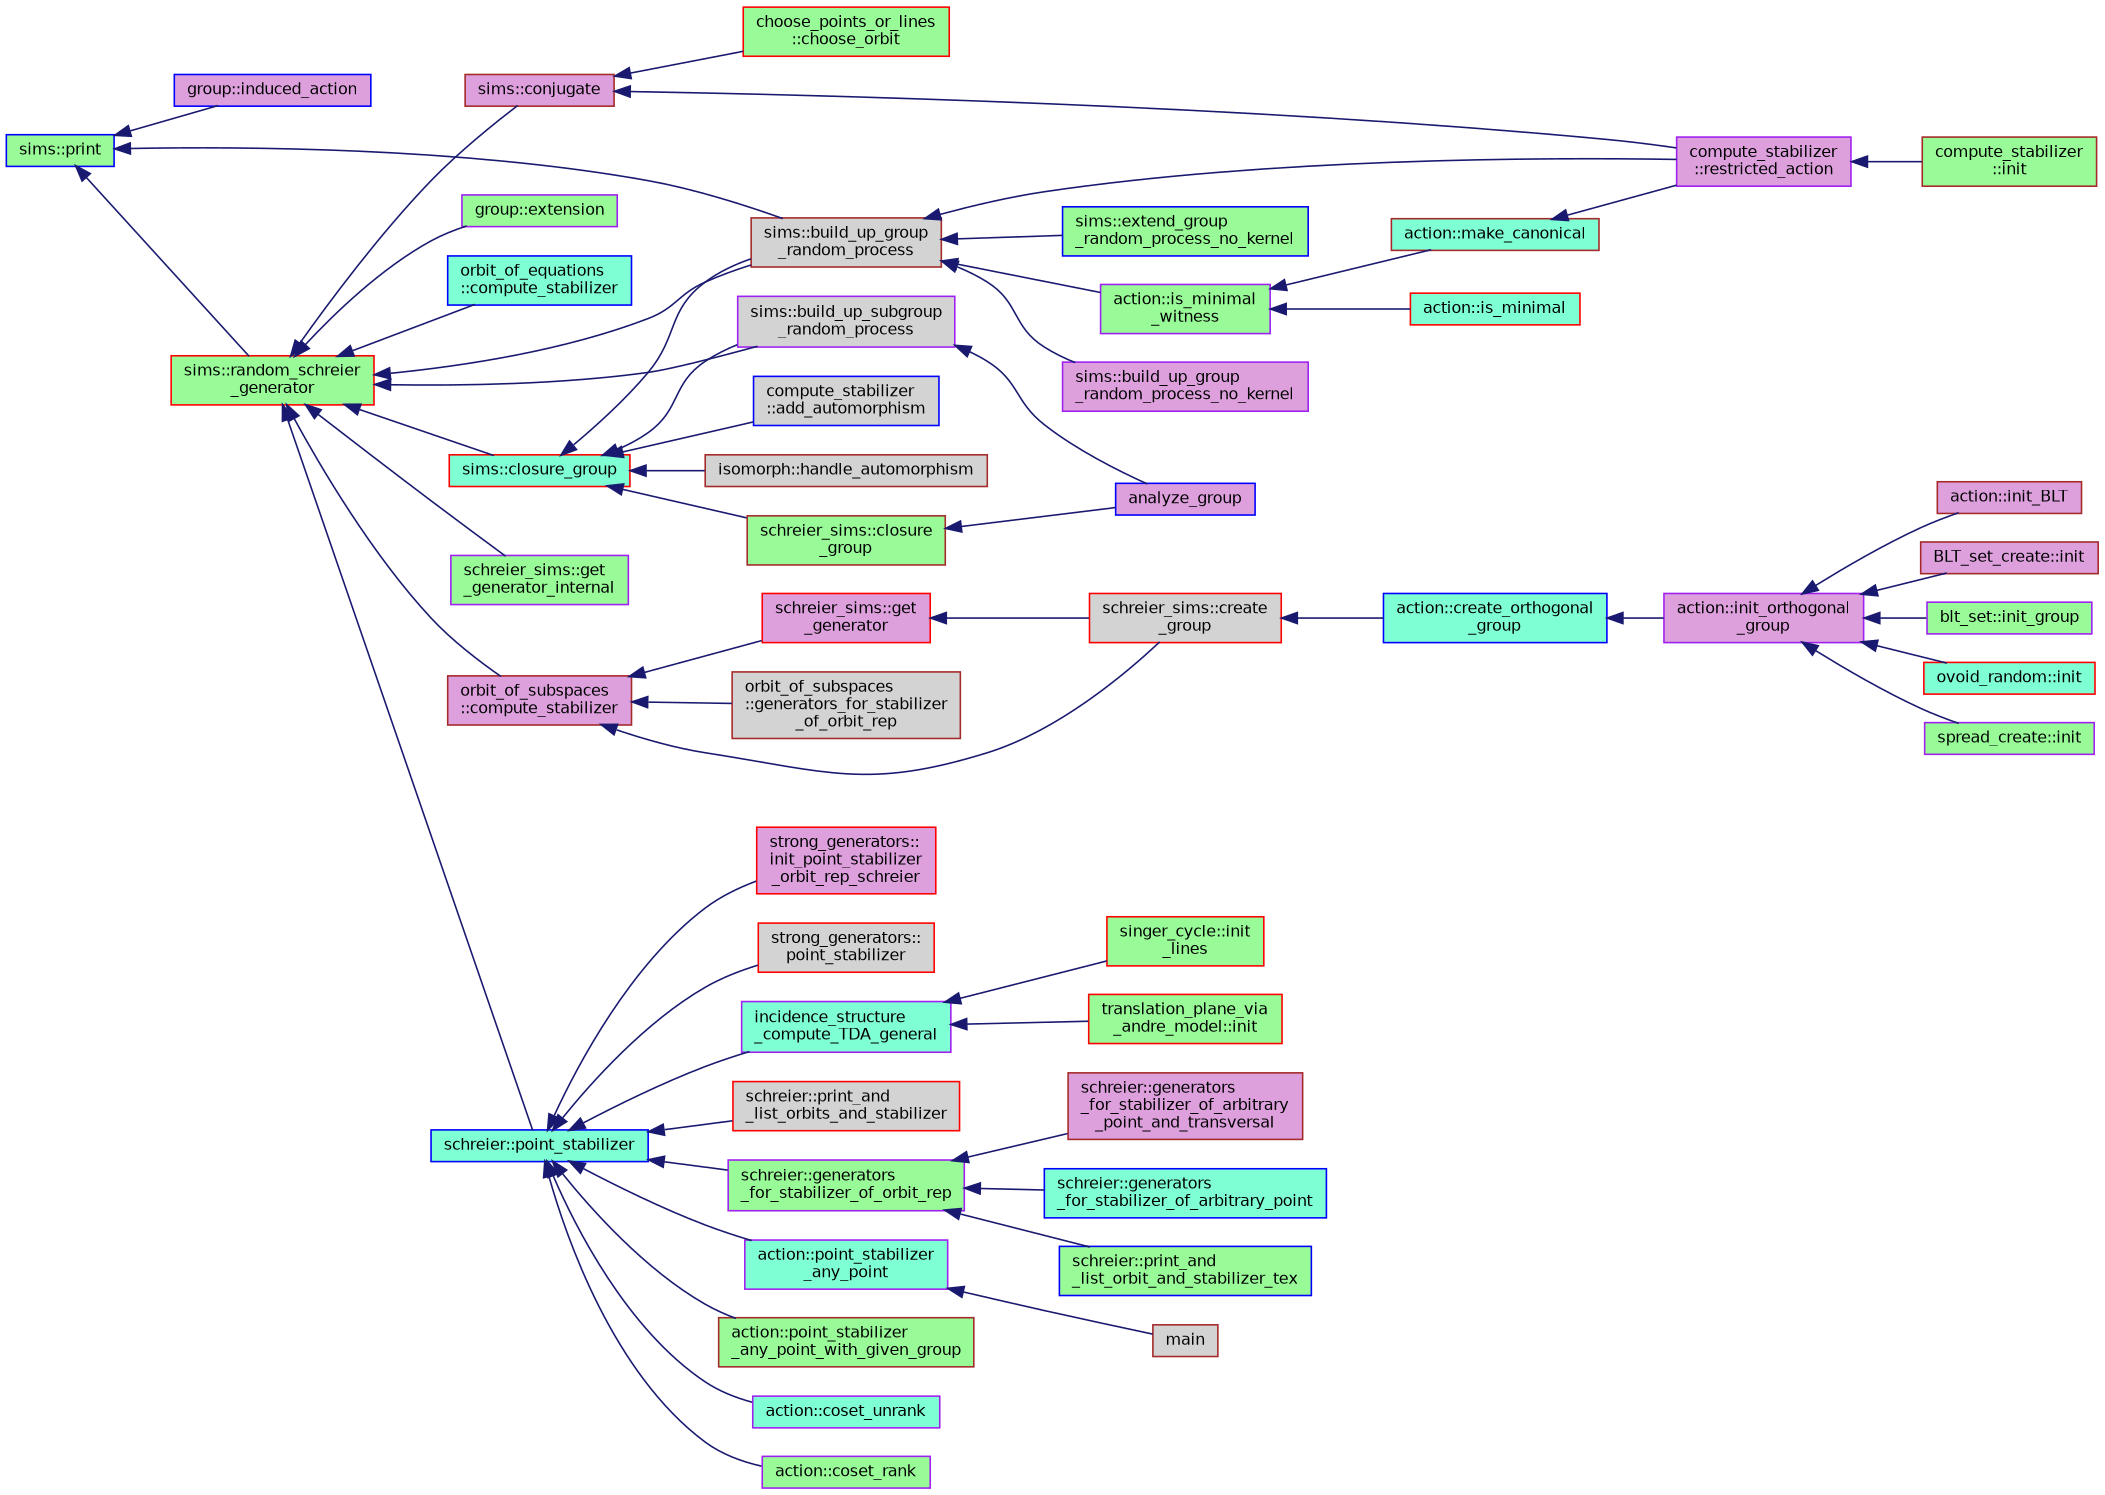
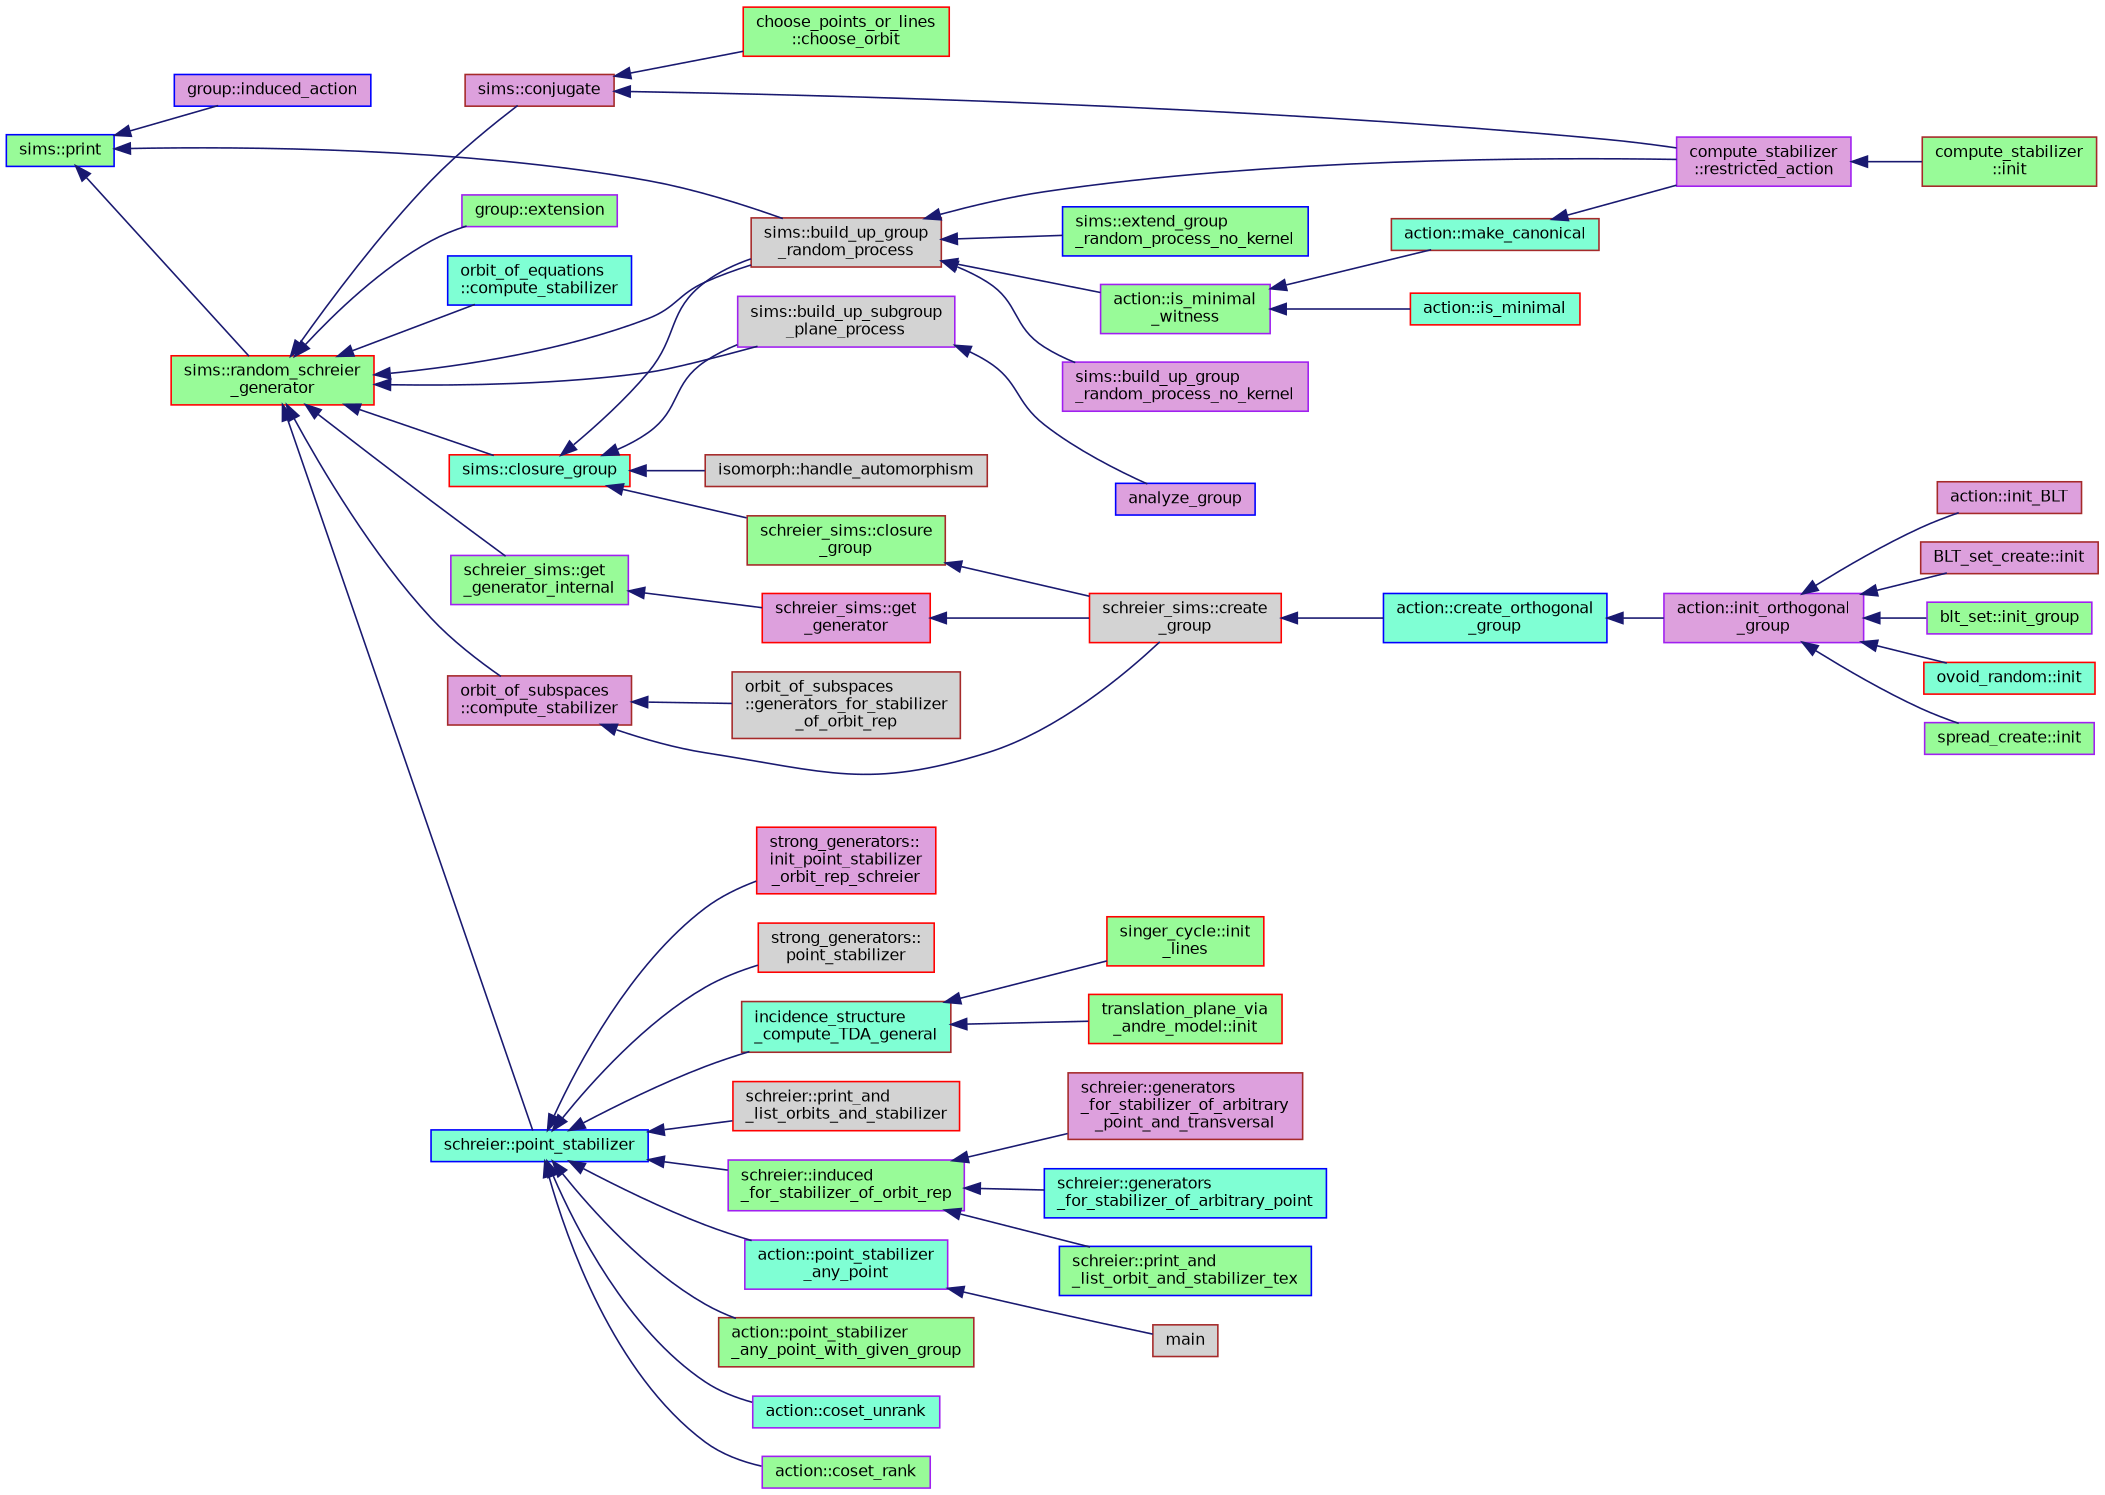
node "sims::build_up_subgroup _random_process": label "sims::build_up_subgroup _random_process" -> "sims::build_up_subgroup _plane_process"
node "compute_stabilizer ::add_automorphism": removed
edge "analyze_group" -> "schreier_sims::closure _group": now "schreier_sims::create _group" -> "schreier_sims::closure _group"
edge "schreier_sims::get _generator" -> "orbit_of_subspaces ::compute_stabilizer": now "schreier_sims::get _generator" -> "schreier_sims::get _generator_internal"
node "incidence_structure _compute_TDA_general": color purple -> brown
node "schreier::generators _for_stabilizer_of_orbit_rep": label "schreier::generators _for_stabilizer_of_orbit_rep" -> "schreier::induced _for_stabilizer_of_orbit_rep"
